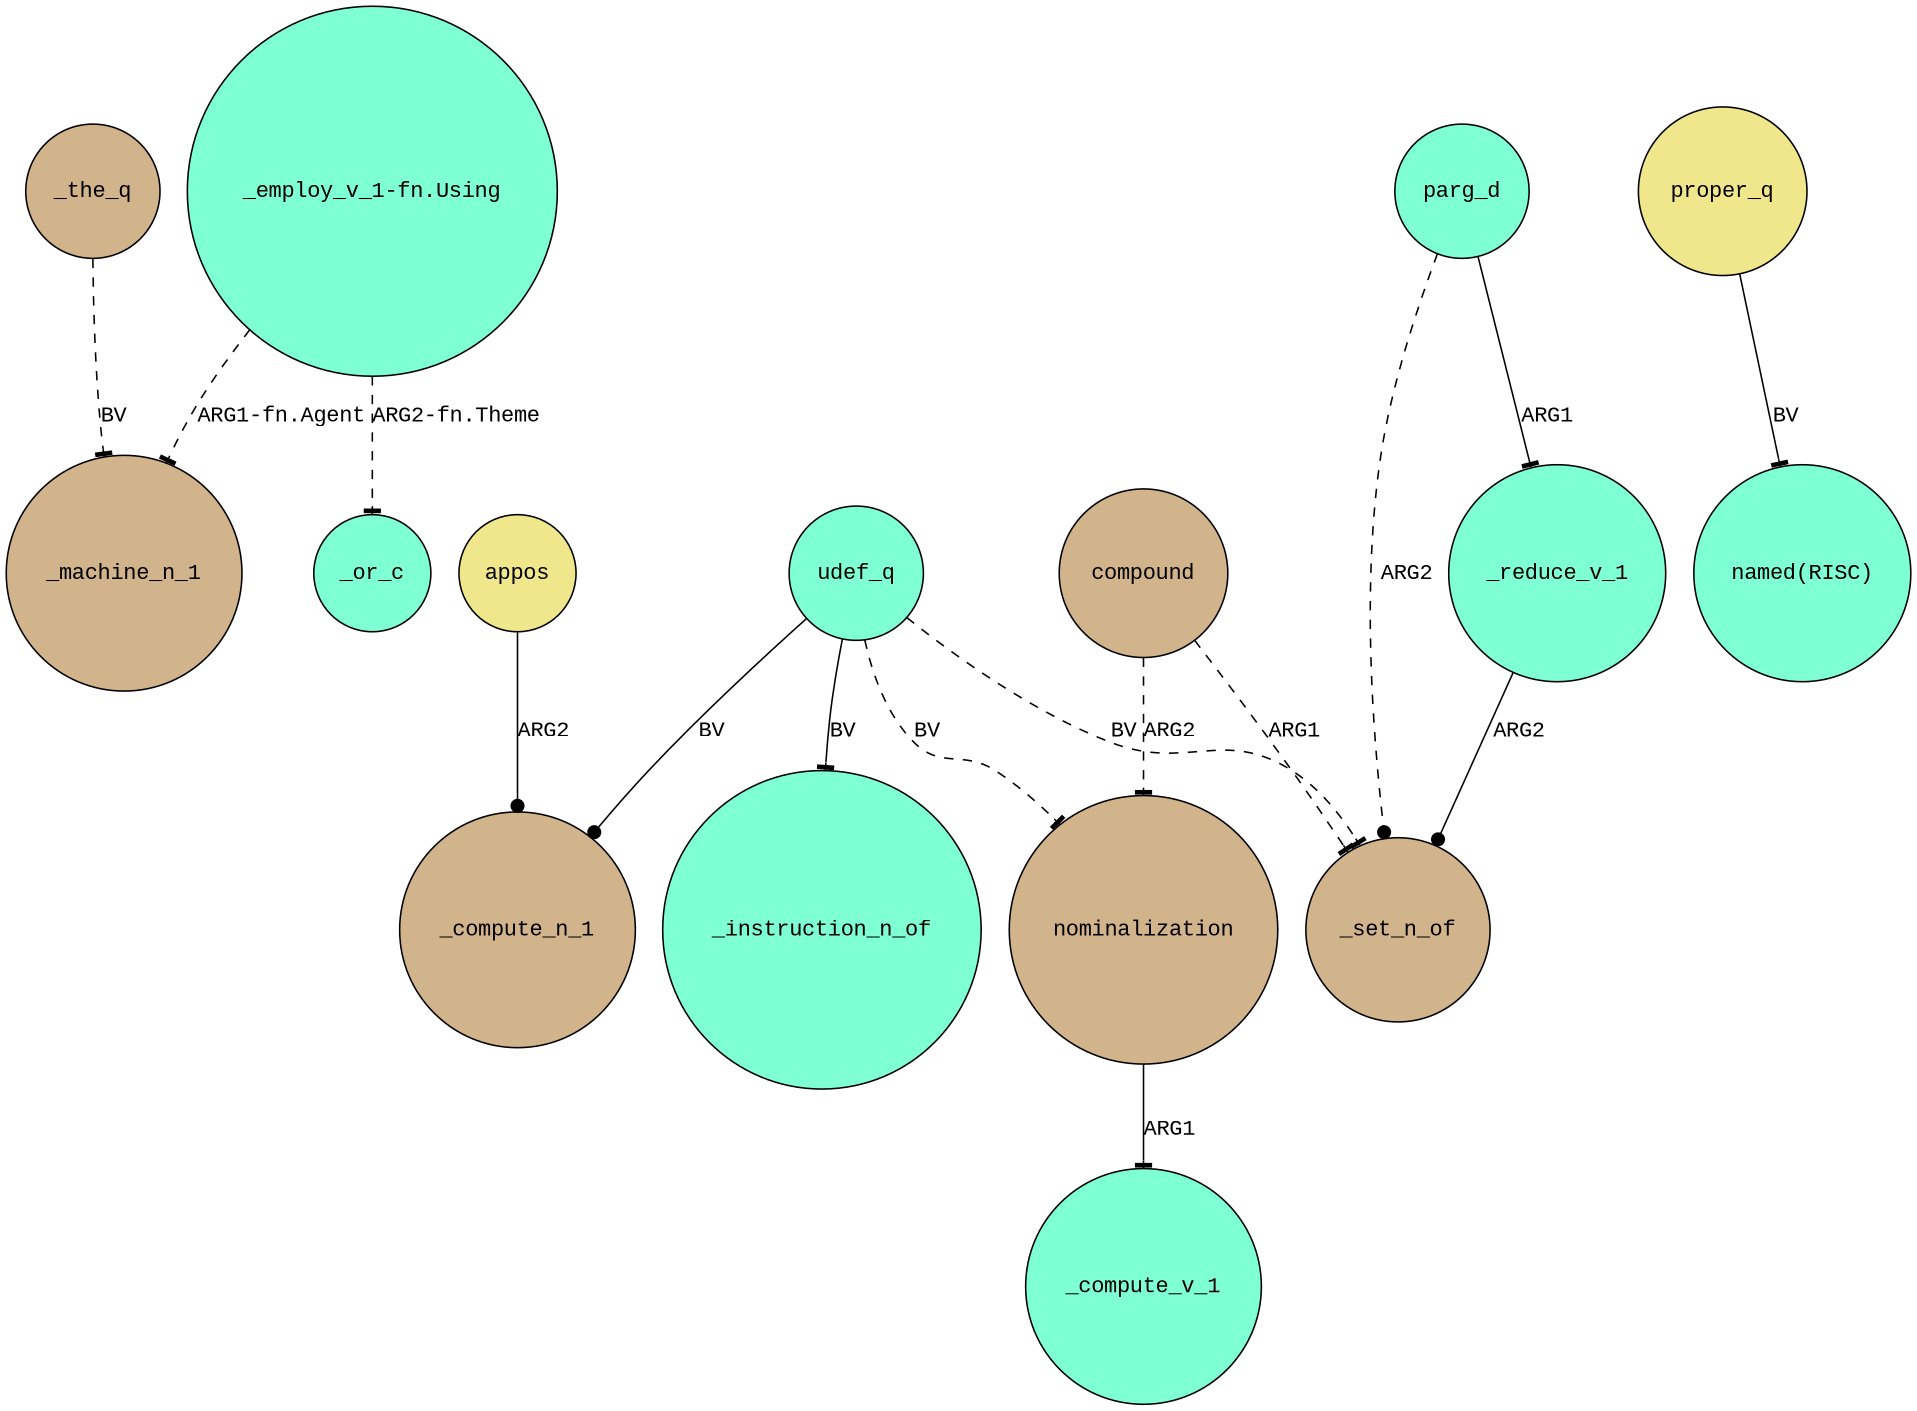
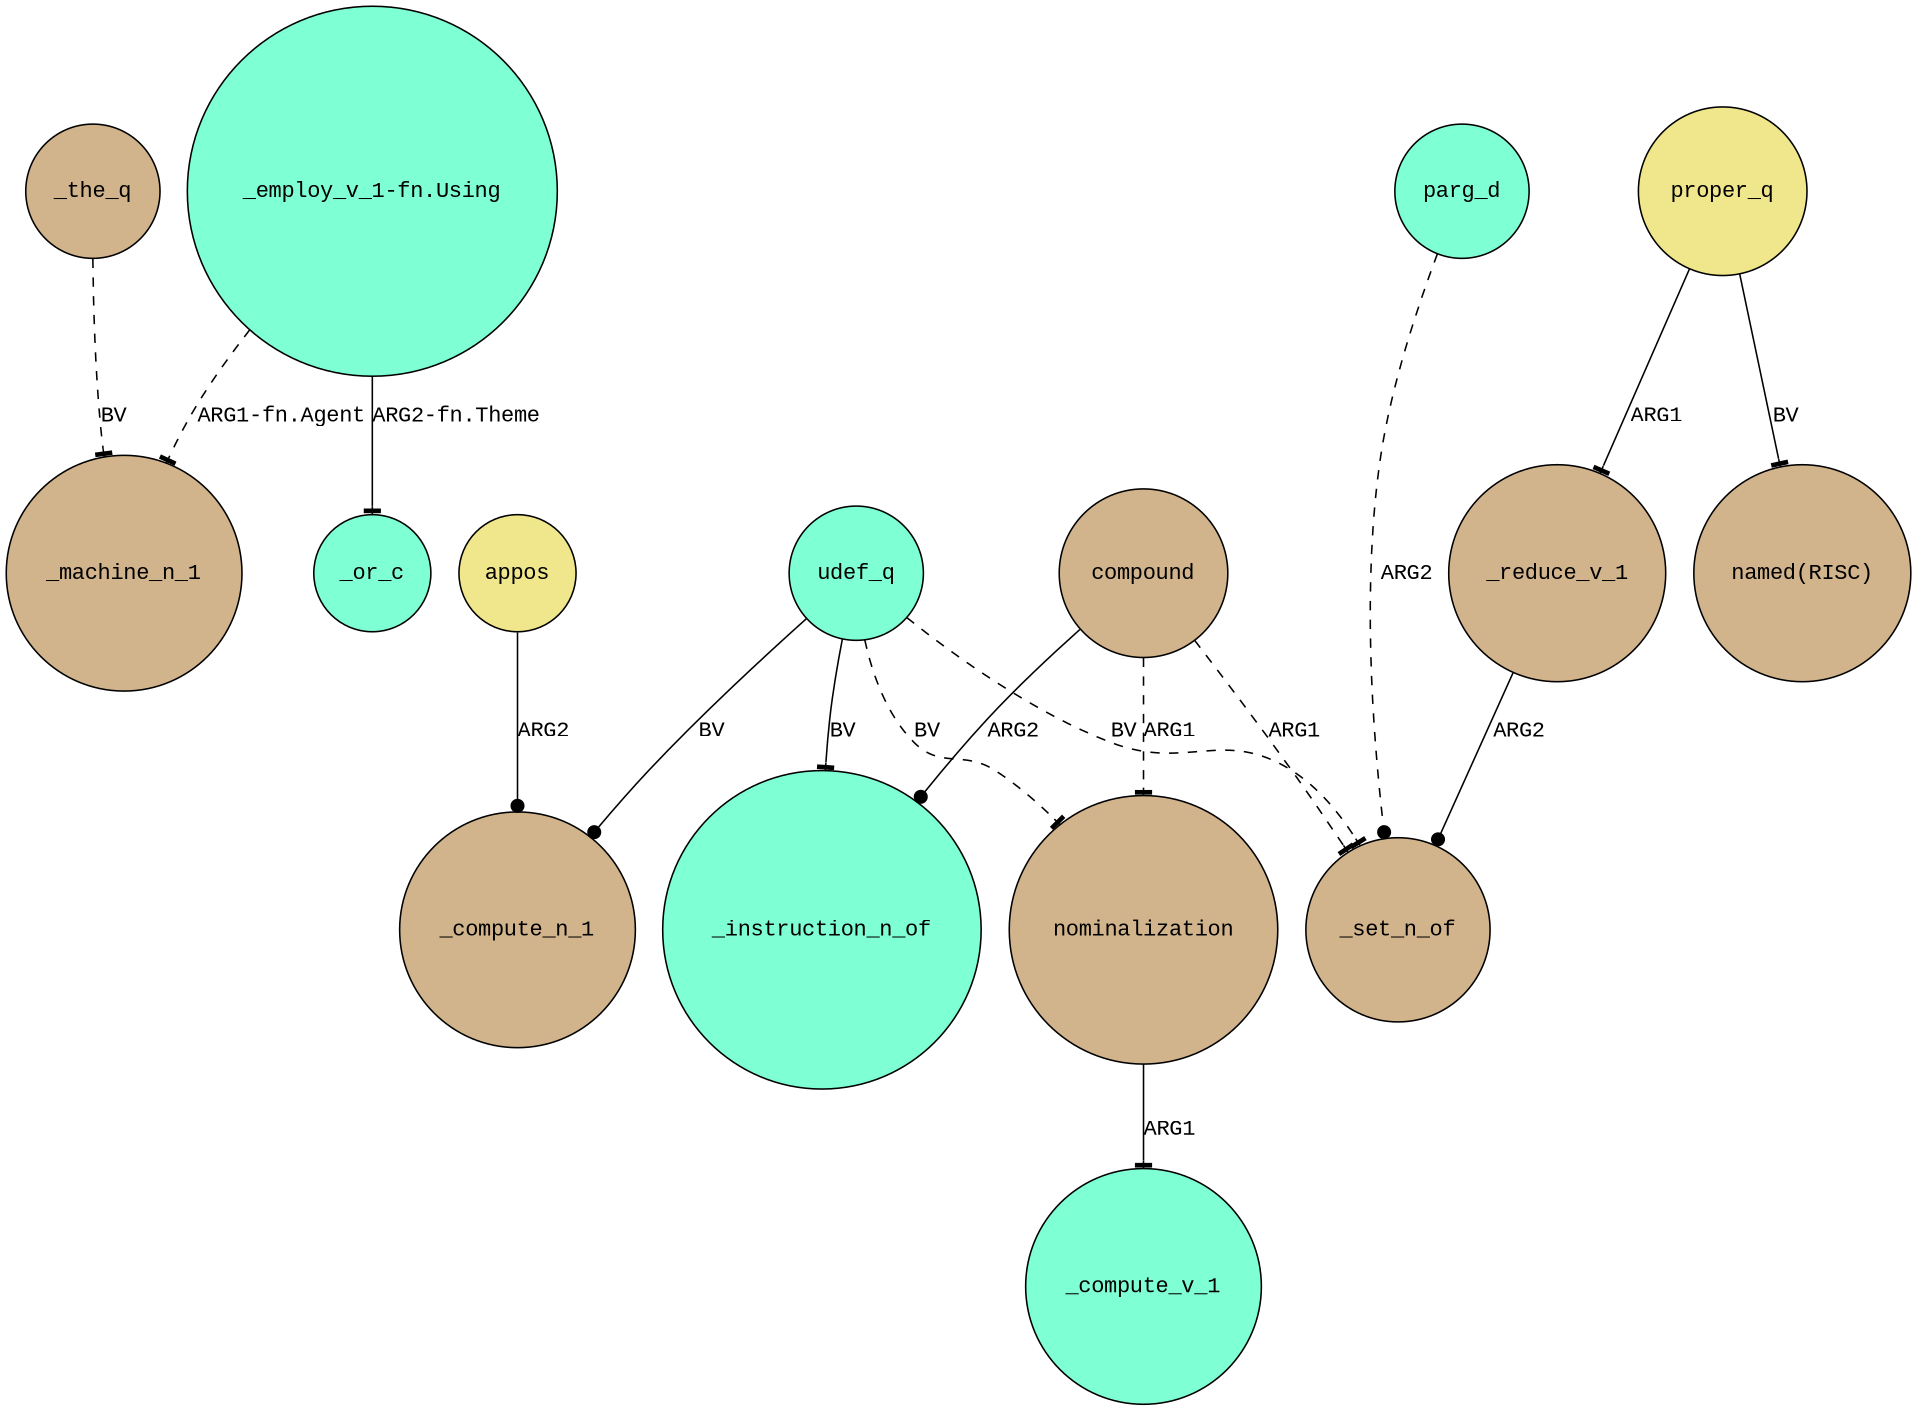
edge "parg_d" -> "_reduce_v_1": now "proper_q" -> "_reduce_v_1"
edge "_employ_v_1-fn.Using" -> "_or_c": style dashed -> solid
node "_reduce_v_1": fillcolor aquamarine -> tan
node "named(RISC)": fillcolor aquamarine -> tan
edge "compound" -> "_instruction_n_of": added, label "ARG2"
edge "compound" -> "nominalization": label "ARG2" -> "ARG1"
